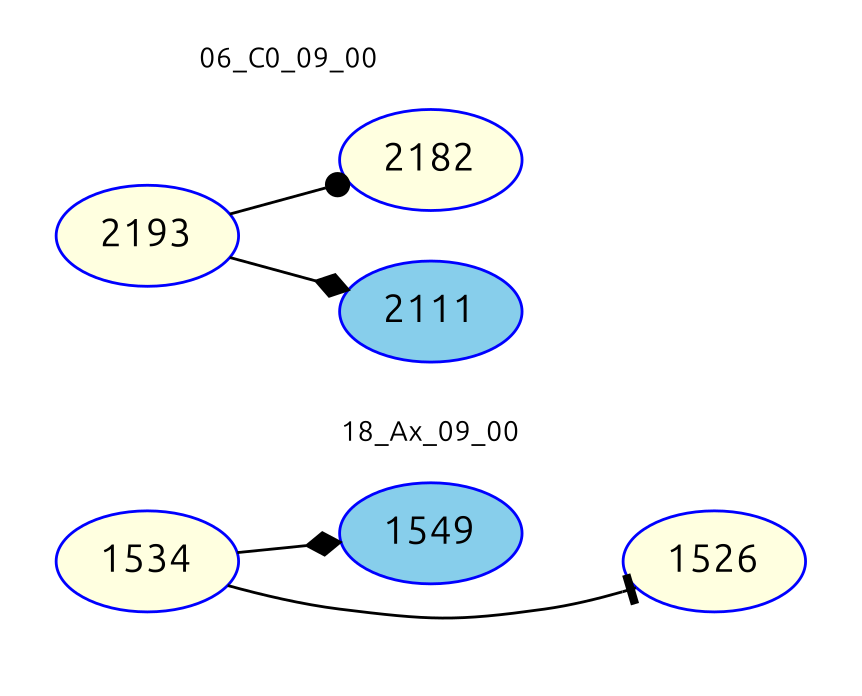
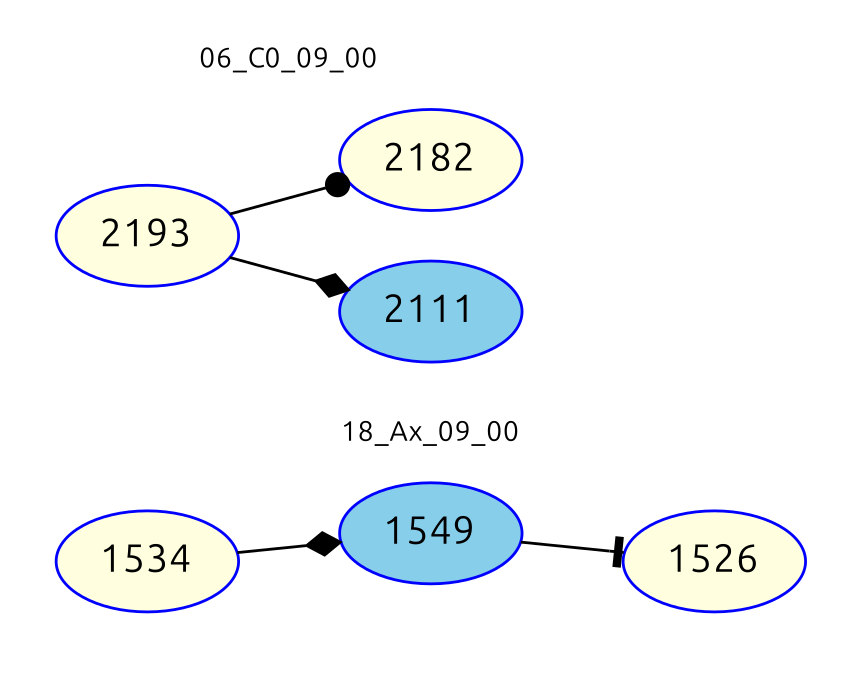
edge "1534" -> "1526": now "1549" -> "1526"
